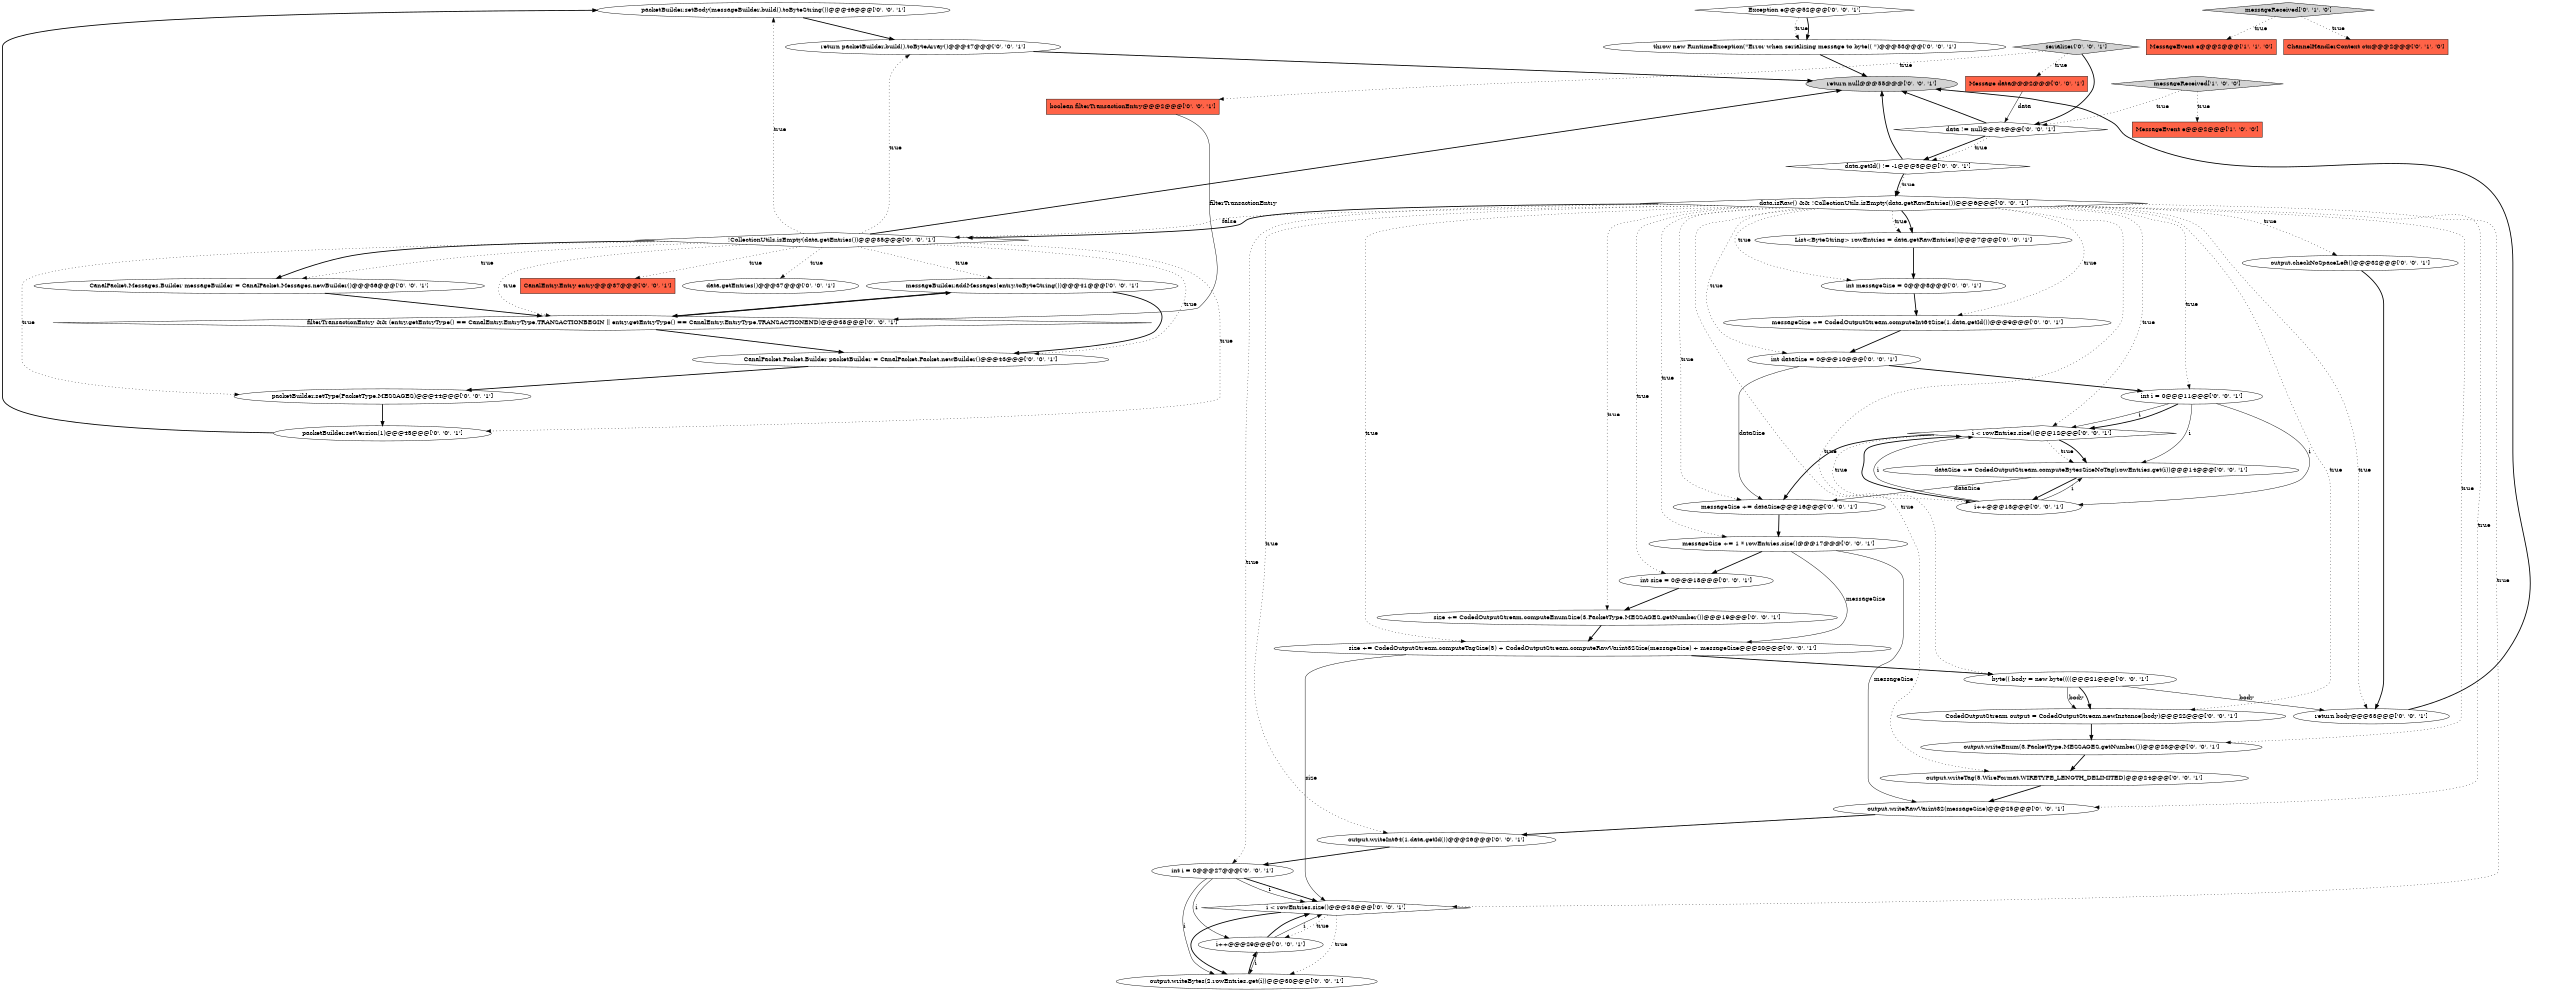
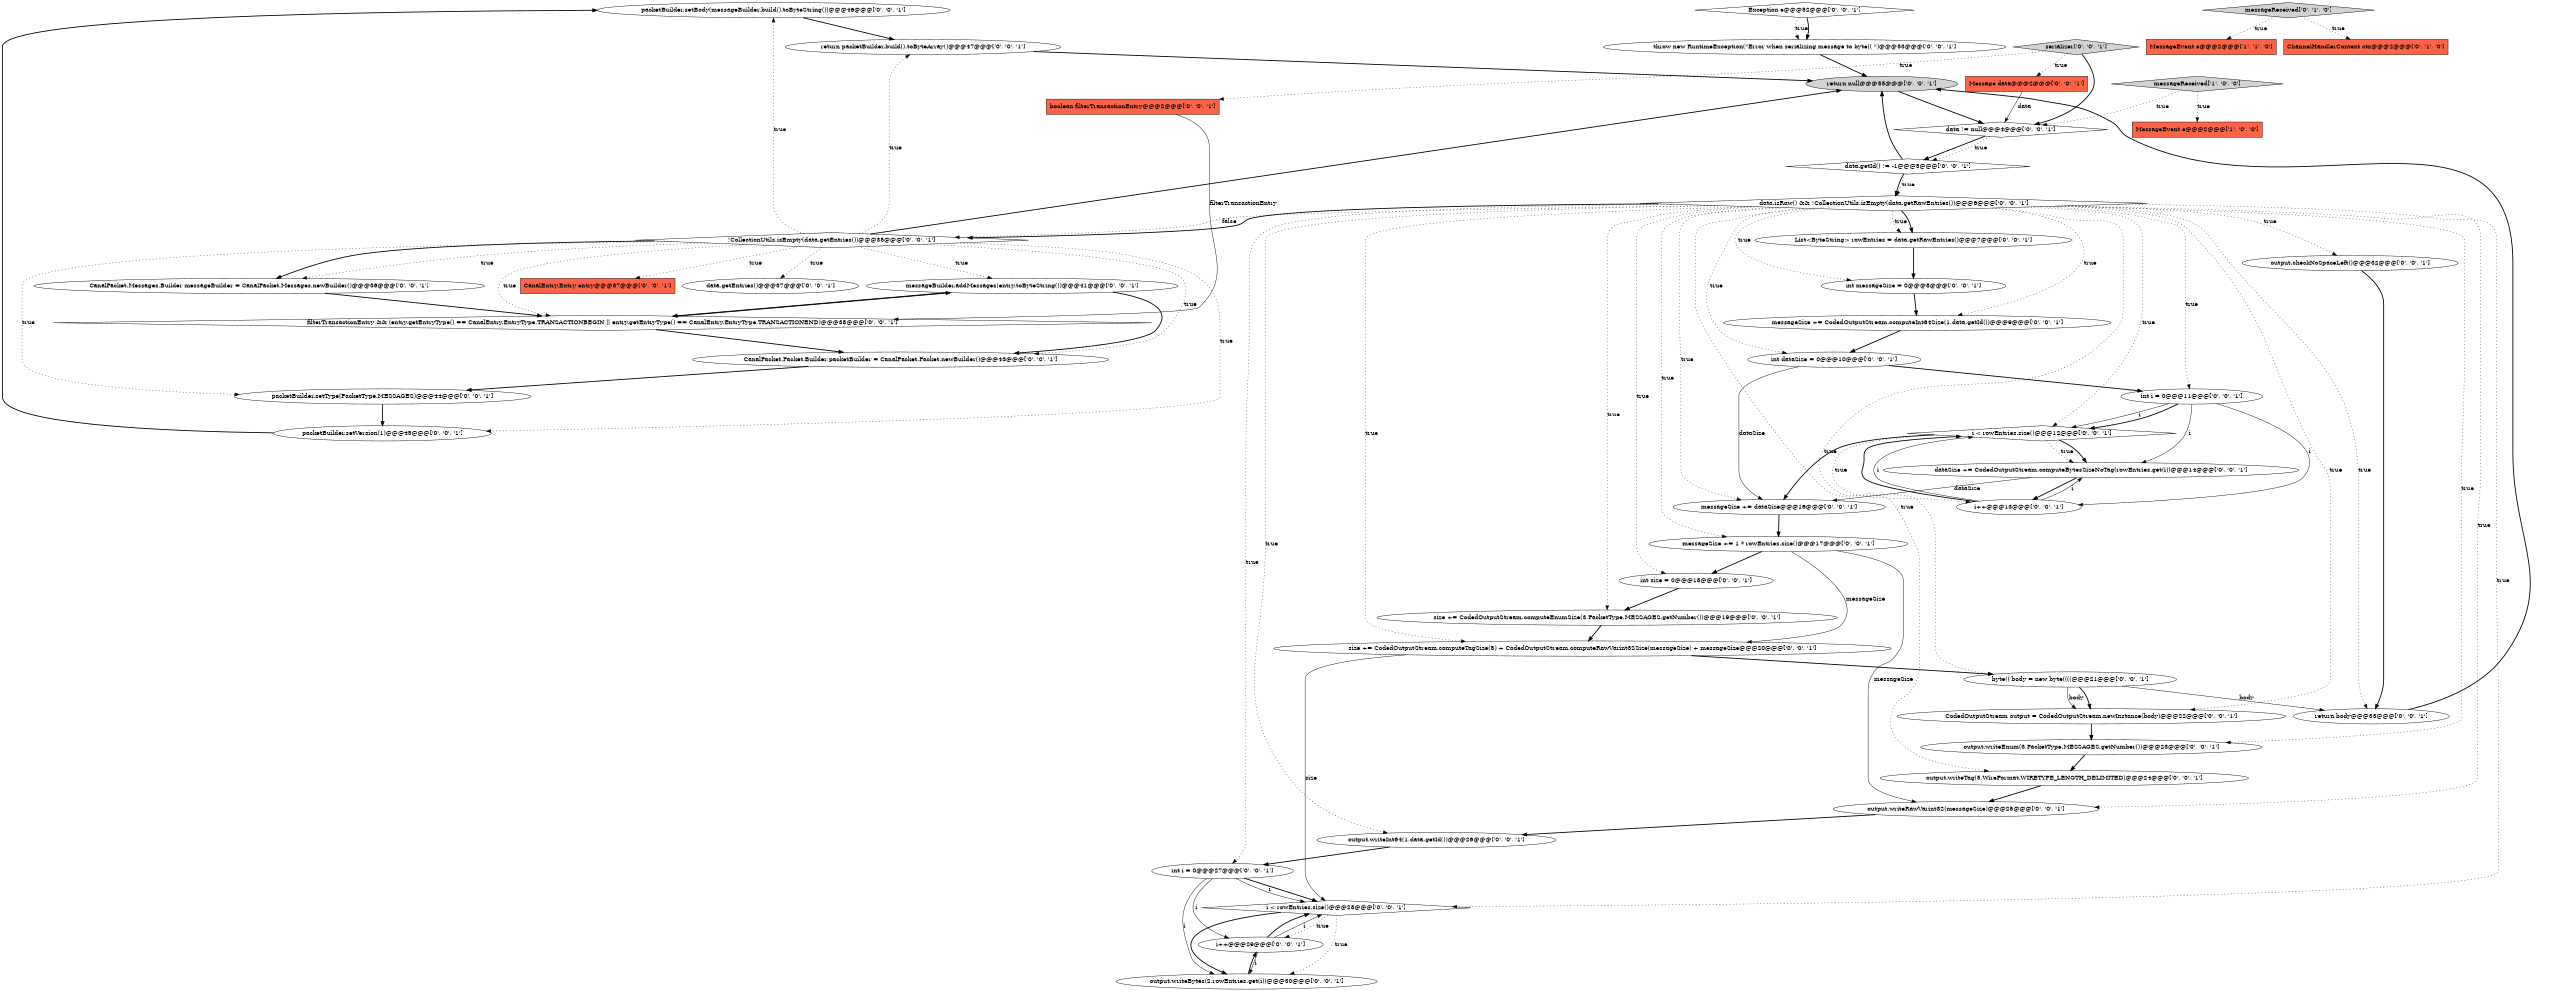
edge "data != null@@@4@@@['0', '0', '1']" -> "return null@@@55@@@['0', '0', '1']": reversed
